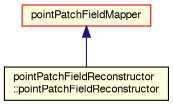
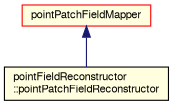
node "pointPatchFieldReconstructor ::pointPatchFieldReconstructor": label "pointPatchFieldReconstructor ::pointPatchFieldReconstructor" -> "pointFieldReconstructor ::pointPatchFieldReconstructor"
